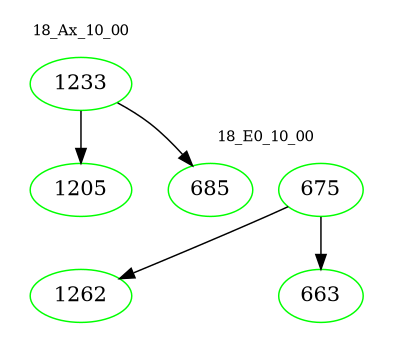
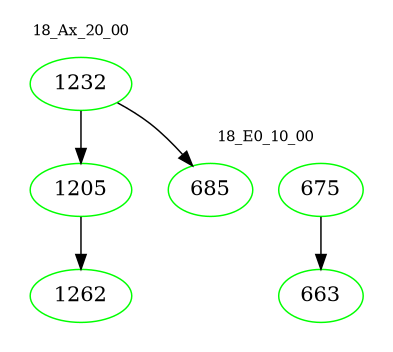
cluster "18_Ax_10_00": label "18_Ax_10_00" -> "18_Ax_20_00"
node "1233": label "1233" -> "1232"
edge "675" -> "1262": now "1205" -> "1262"
